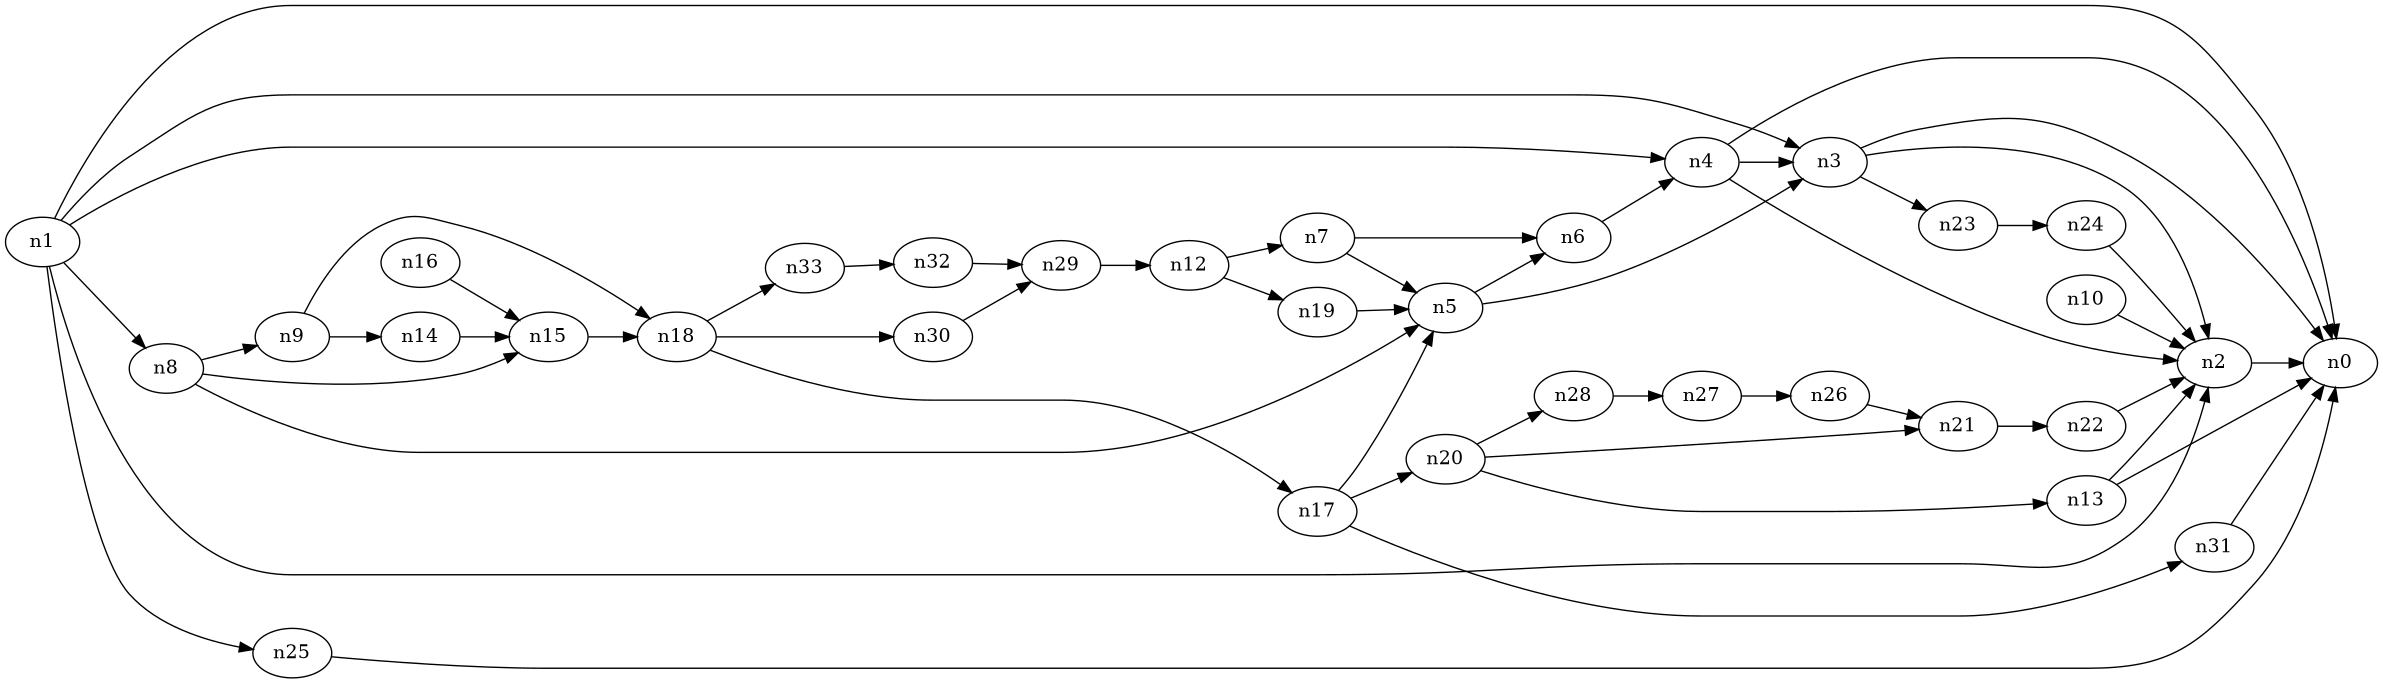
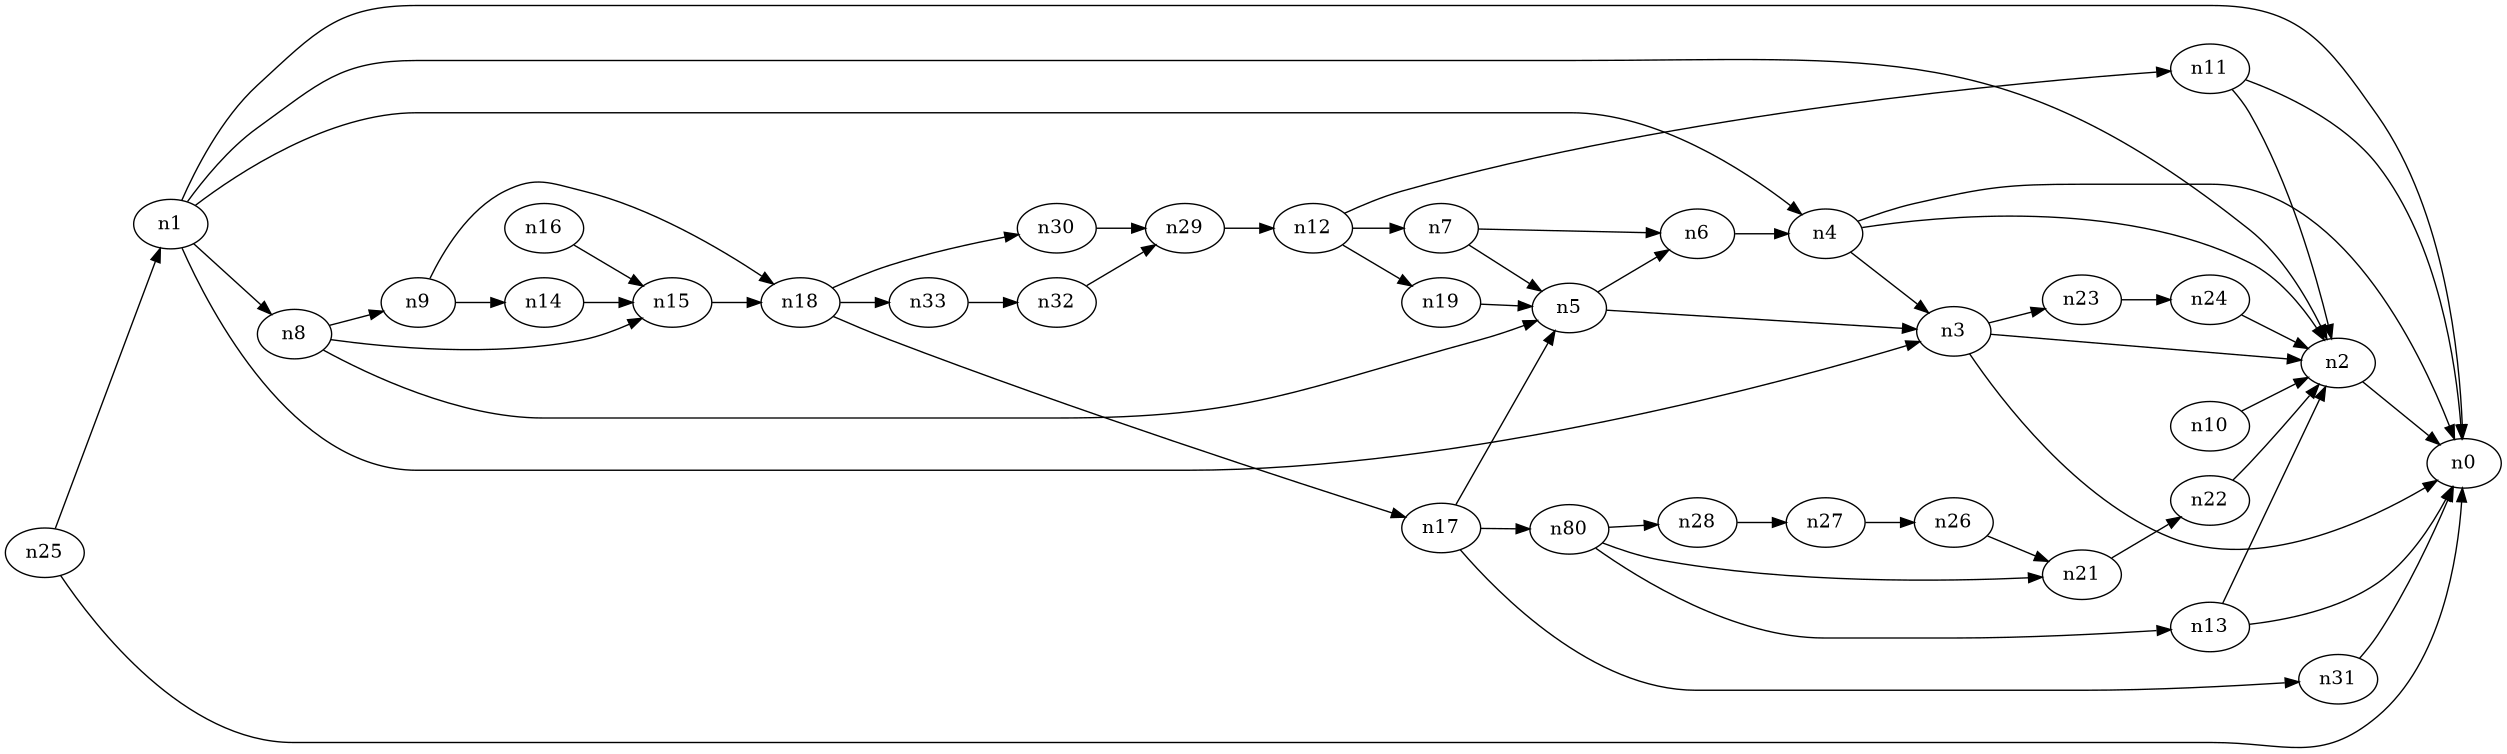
node "n11": added
node "n20": label "n20" -> "n80"
edge "n1" -> "n25": reversed
